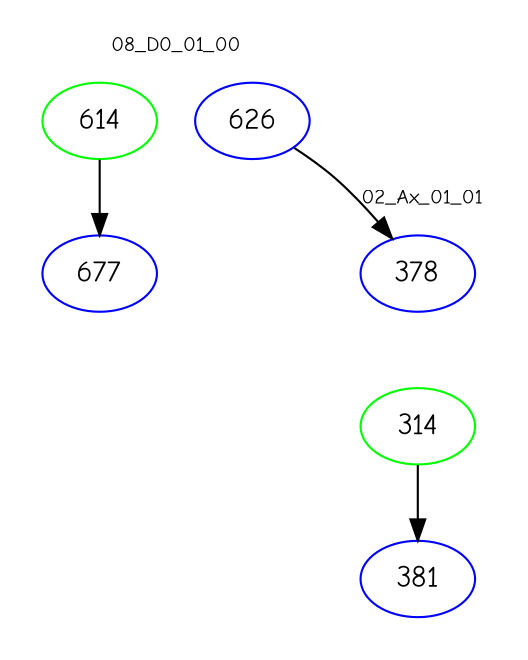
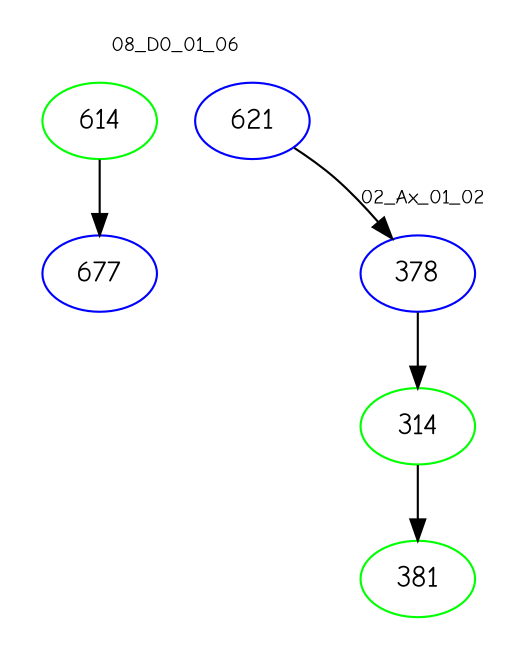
cluster "08_D0_01_00": label "08_D0_01_00" -> "08_D0_01_06"
node "626": label "626" -> "621"
cluster "02_Ax_01_01": label "02_Ax_01_01" -> "02_Ax_01_02"
edge "378" -> "314": added
node "381": color blue -> green
